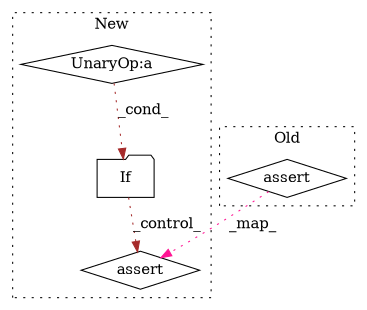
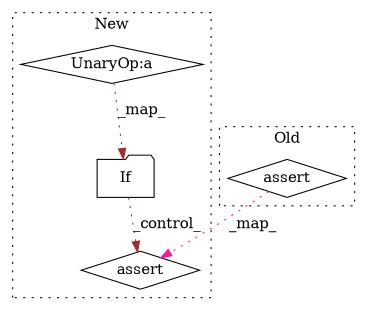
edge "UnaryOp:a" -> "If": label "_cond_" -> "_map_"
